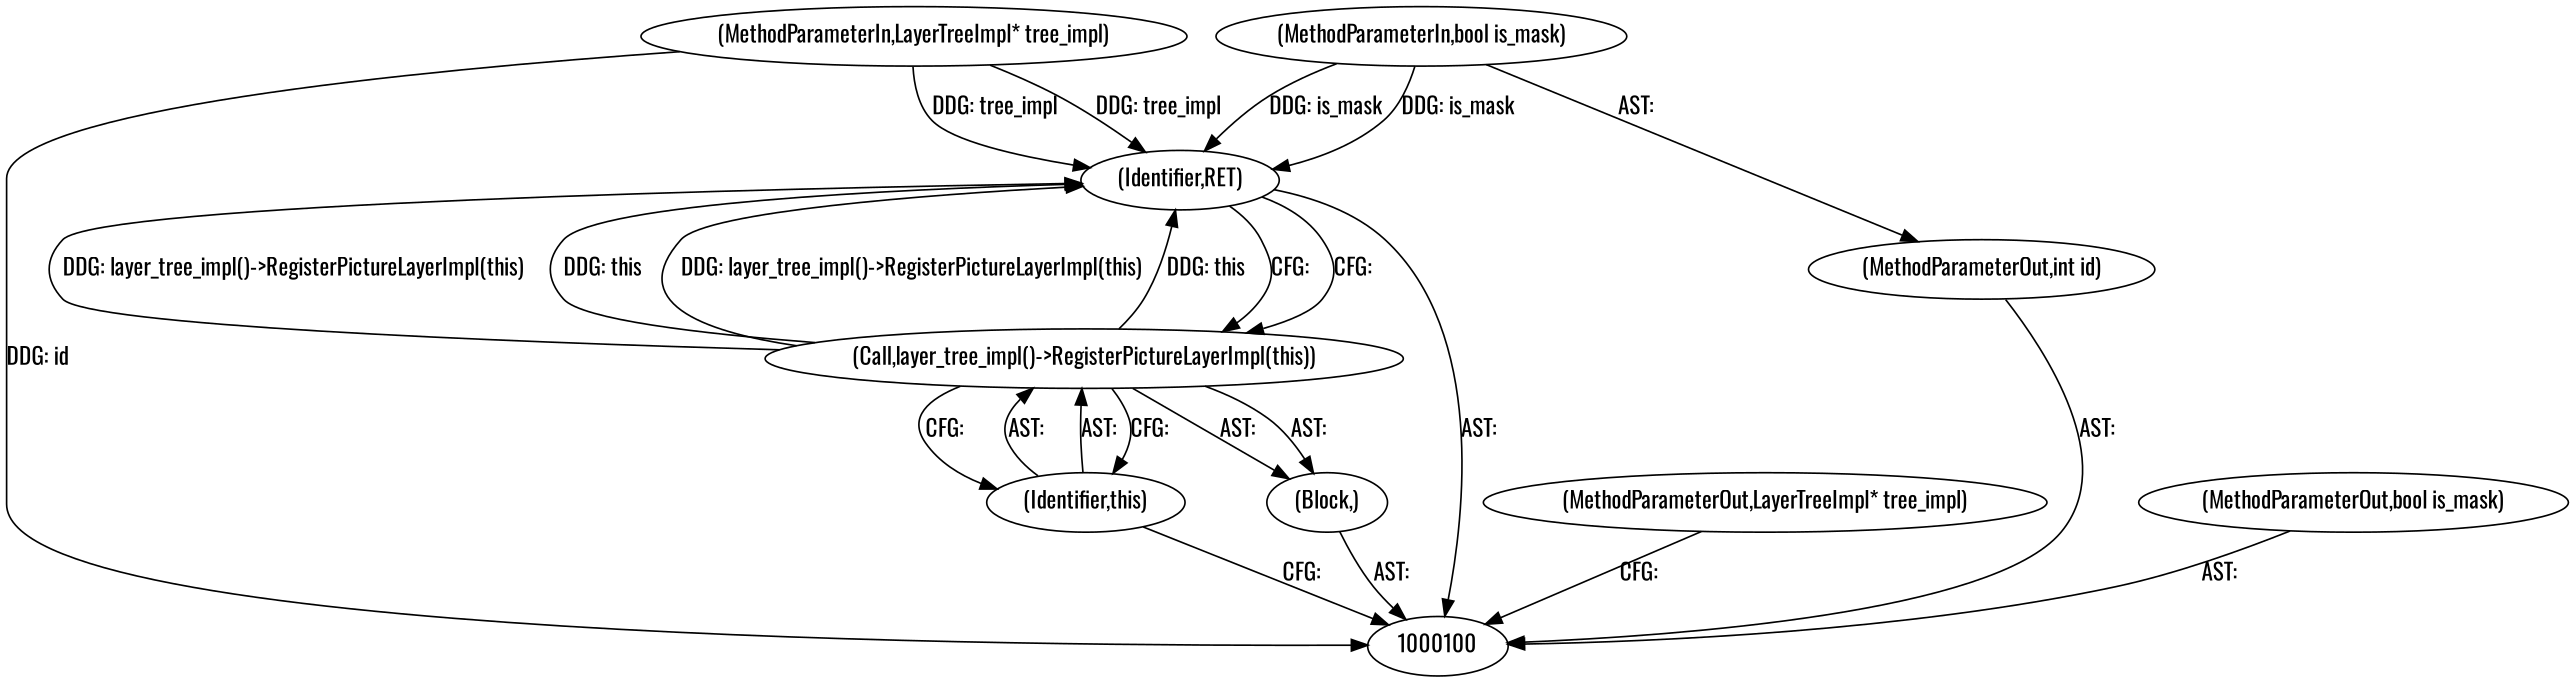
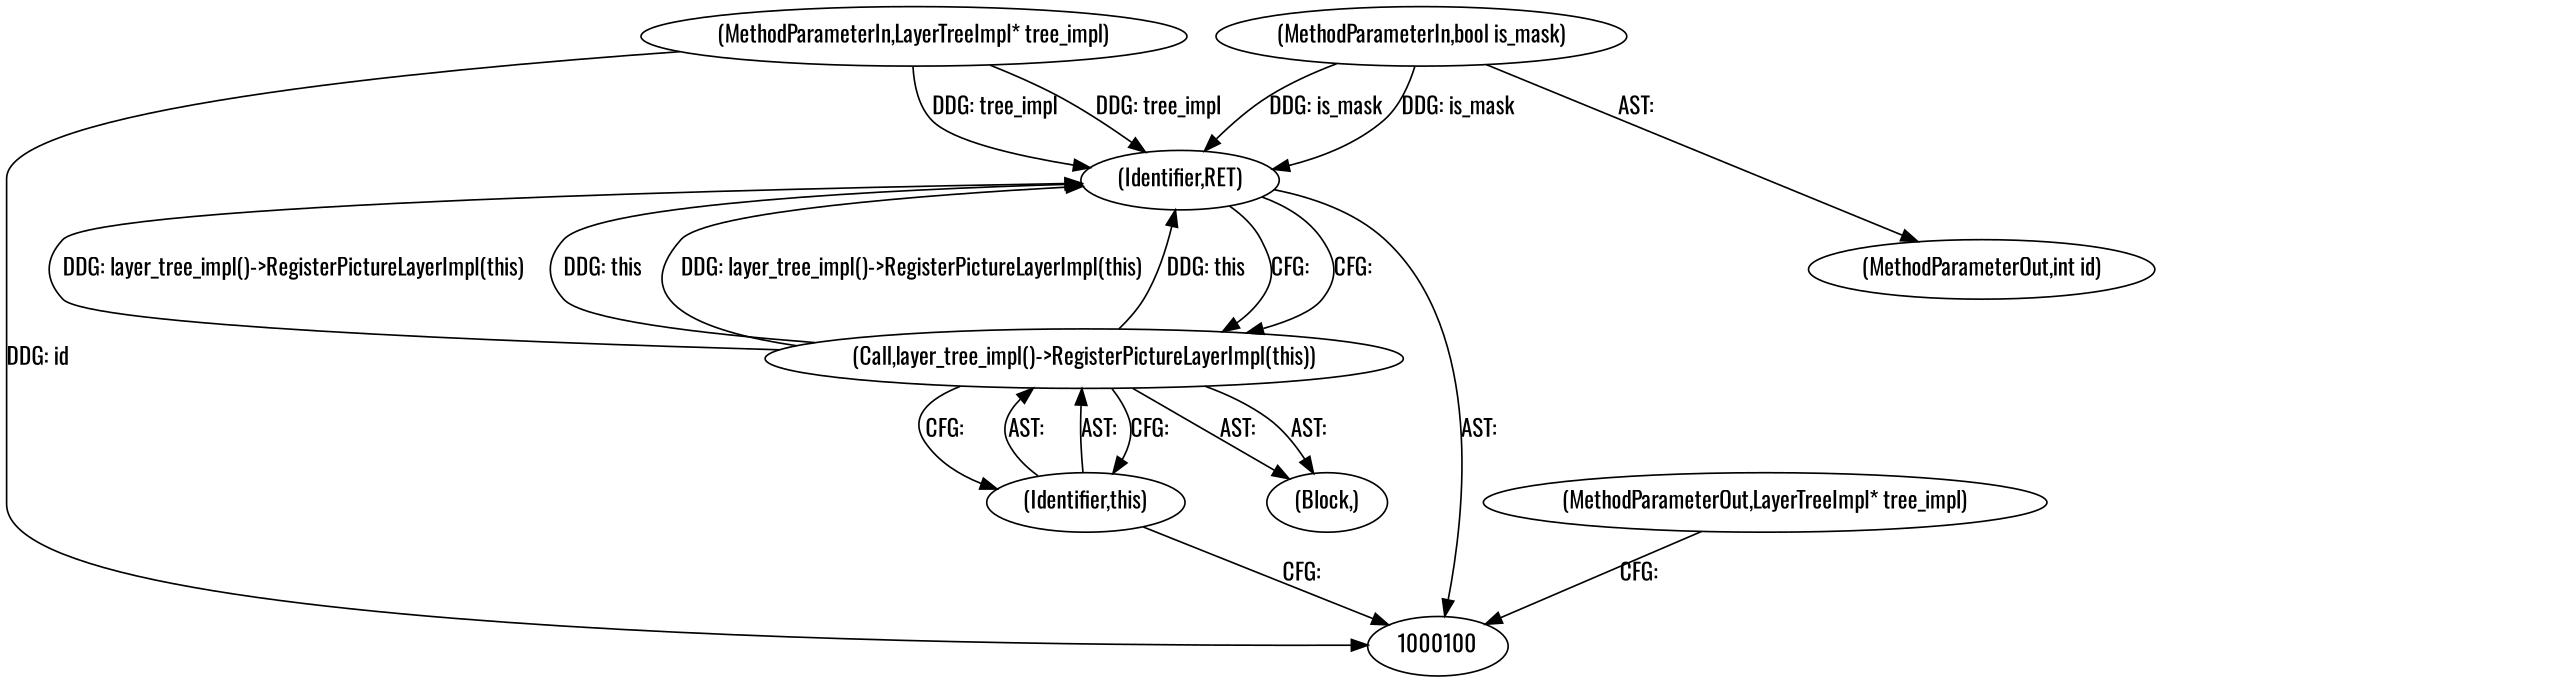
node "(MethodParameterOut,bool is_mask)": removed
edge "(Block,)" -> "1000100": removed, label "AST:"
edge "(MethodParameterOut,int id)" -> "1000100": removed, label "AST:"
